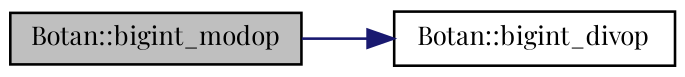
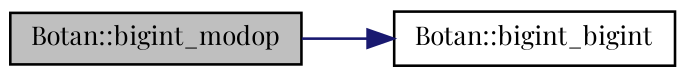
node "Botan::bigint_divop": label "Botan::bigint_divop" -> "Botan::bigint_bigint"
